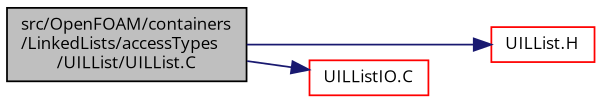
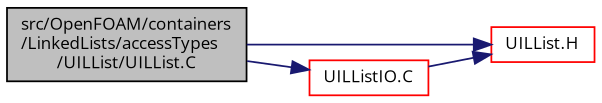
edge "UILListIO.C" -> "UILList.H": added
